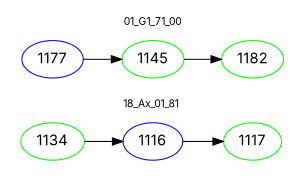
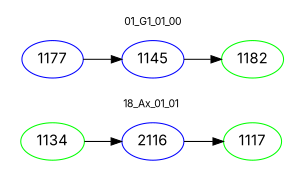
cluster "01_G1_71_00": label "01_G1_71_00" -> "01_G1_01_00"
node "1145": color green -> blue
cluster "18_Ax_01_81": label "18_Ax_01_81" -> "18_Ax_01_01"
node "1116": label "1116" -> "2116"
